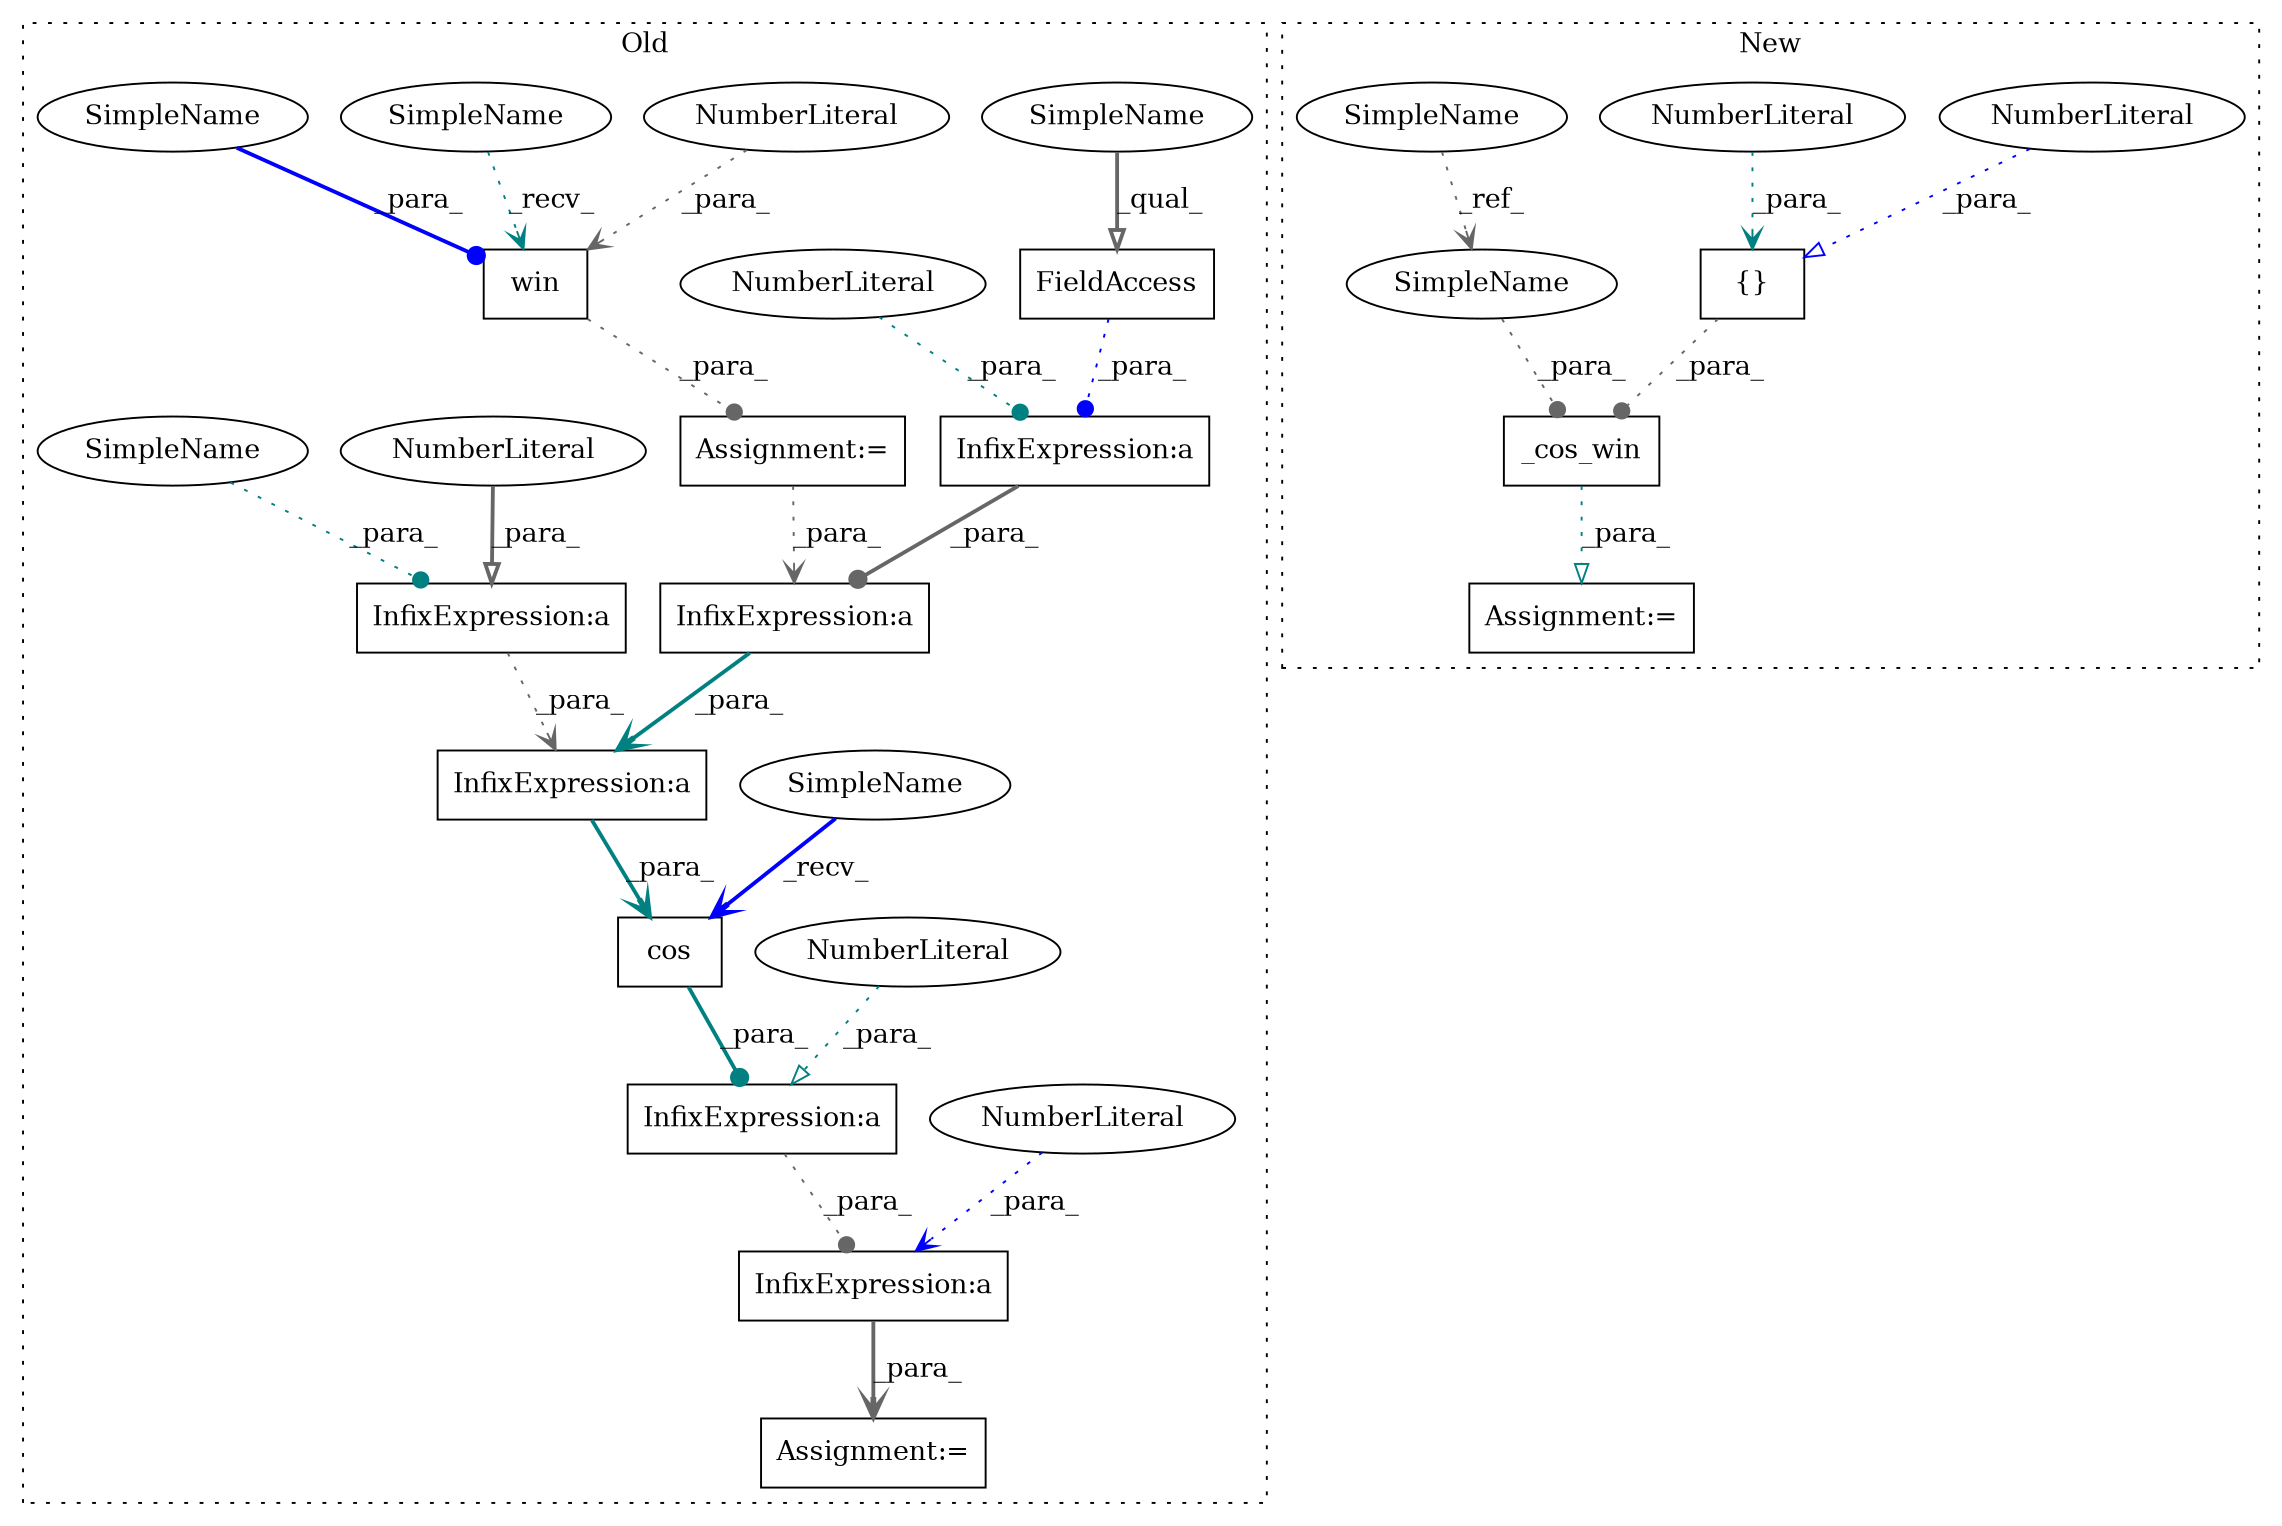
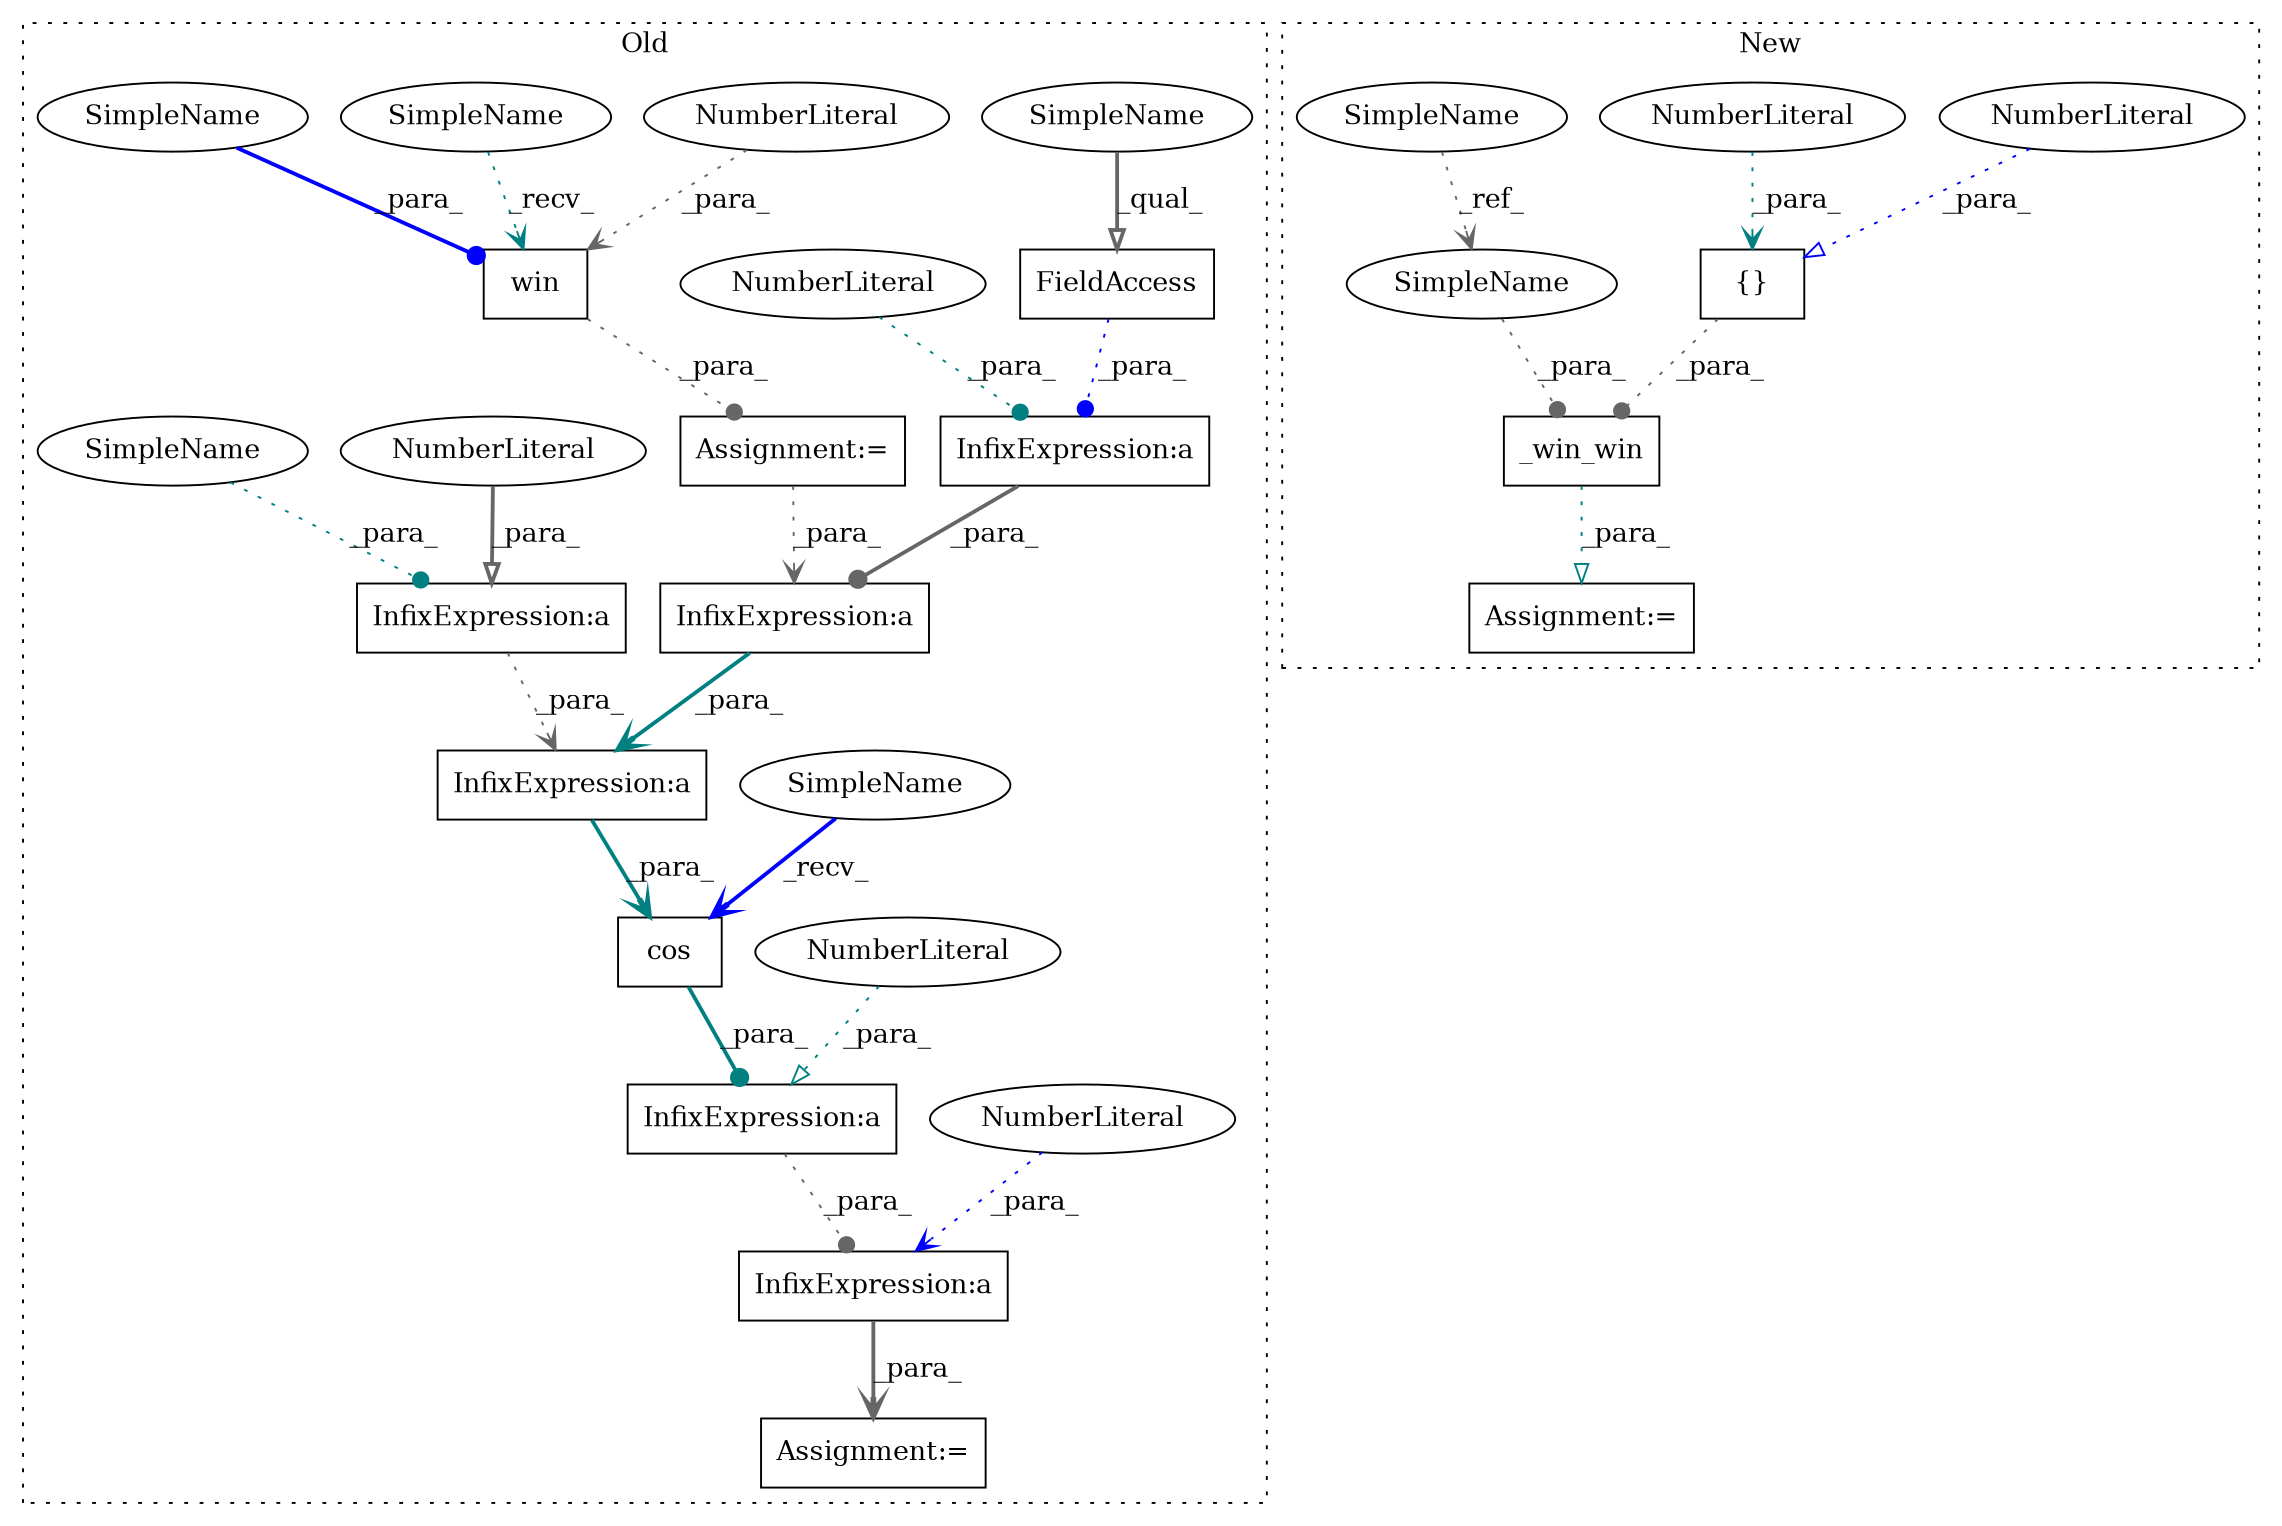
node "_cos_win": label "_cos_win" -> "_win_win"
